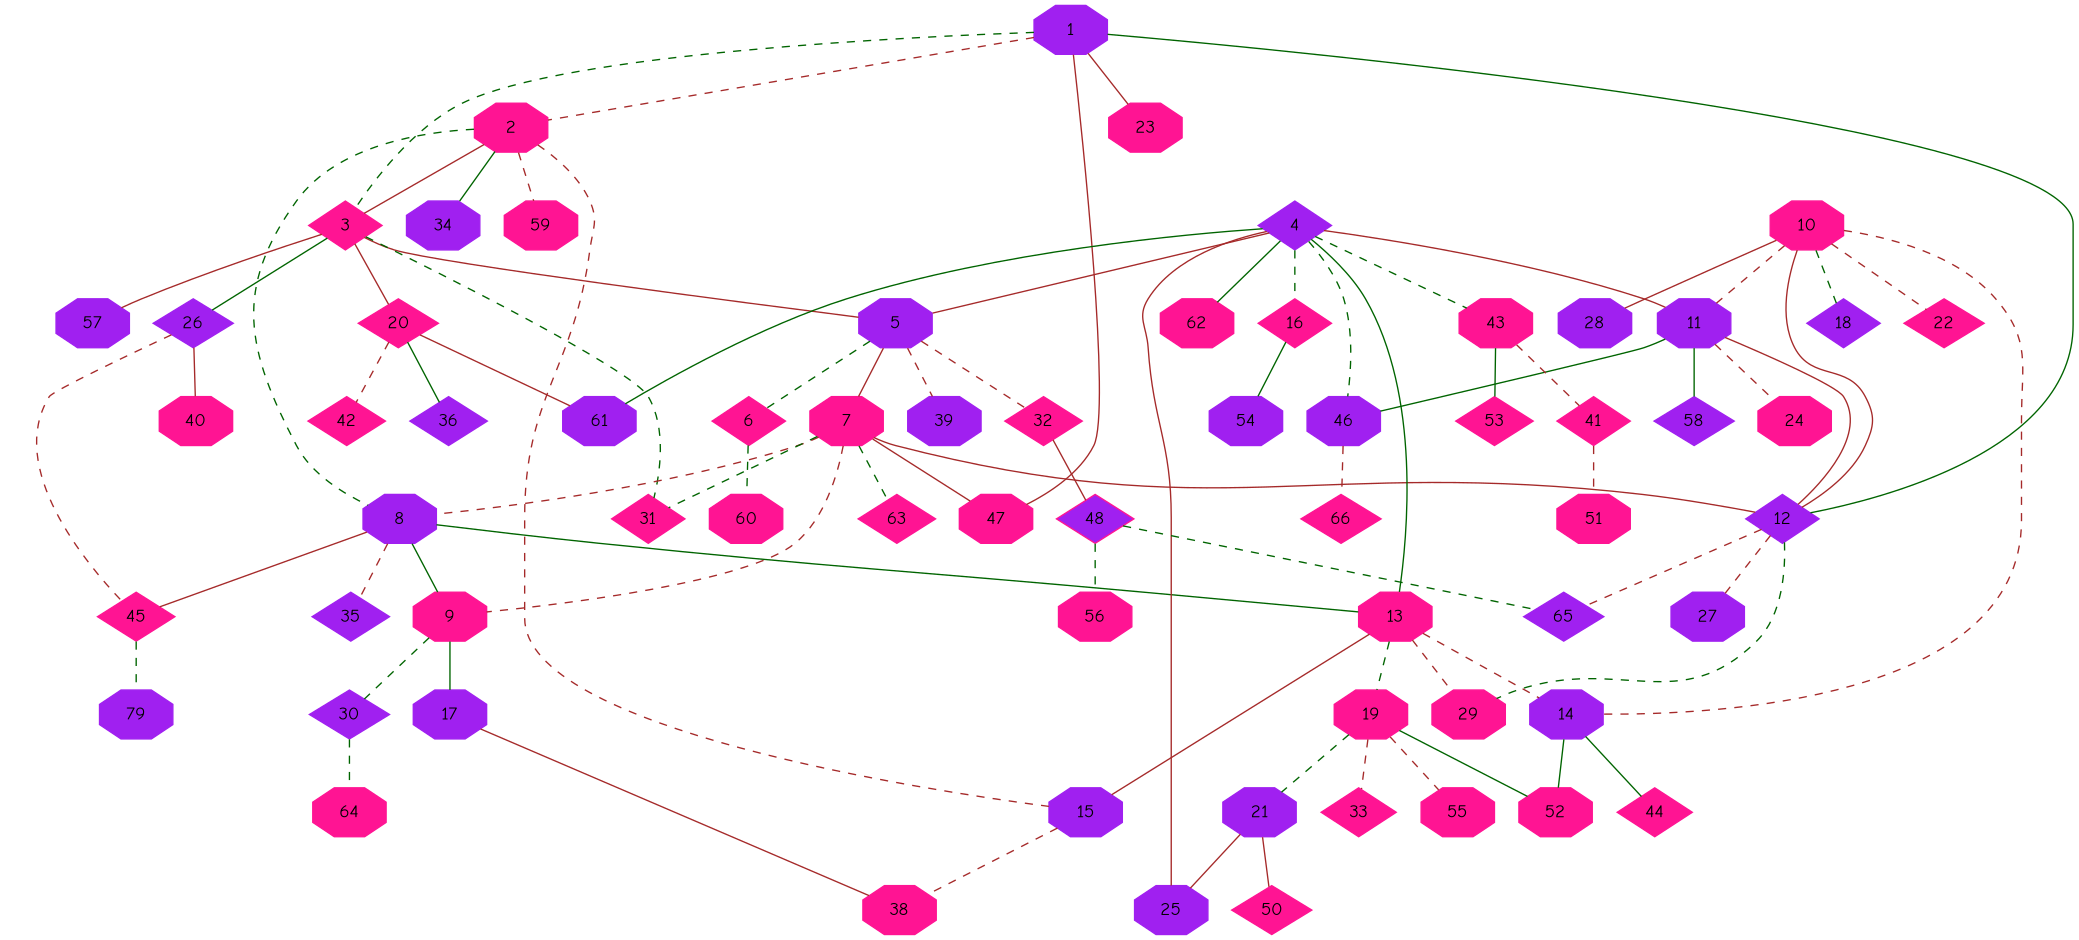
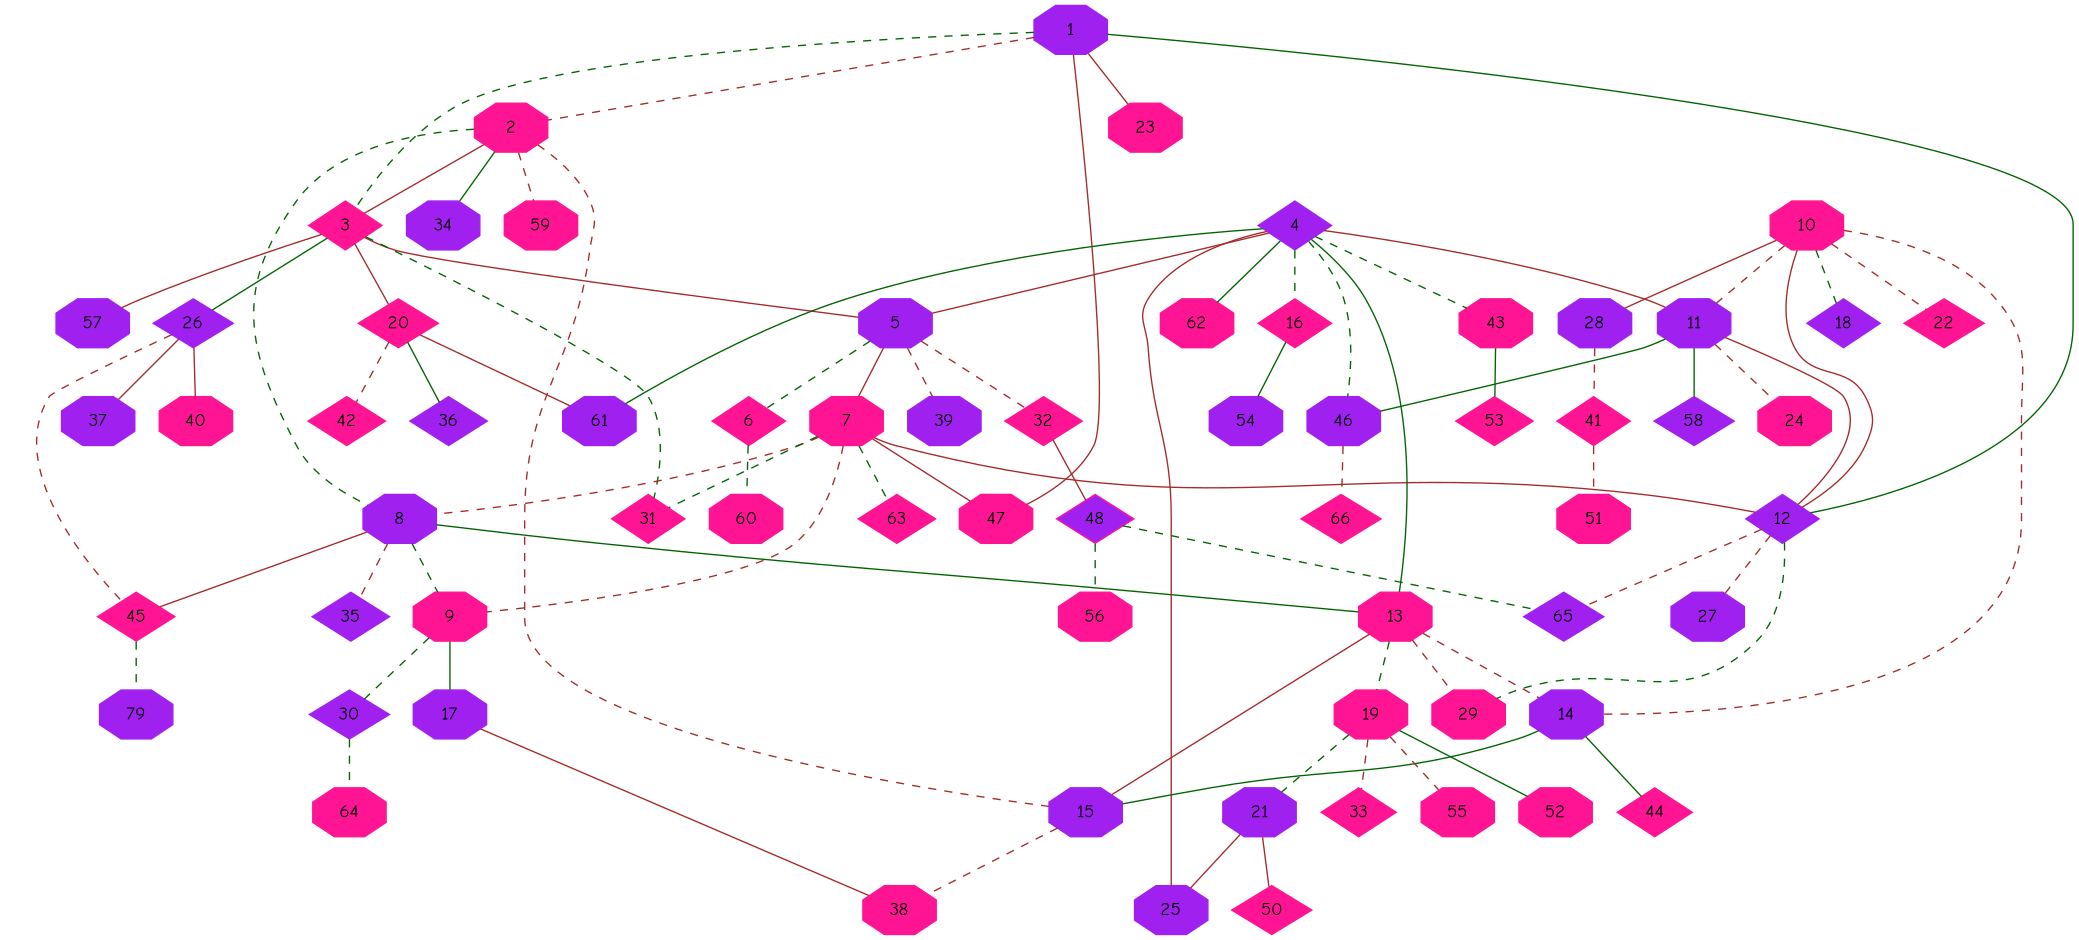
edge "43" -- "41": now "28" -- "41"
node "37": added
edge "8" -- "9": style solid -> dashed
edge "14" -- "52": now "14" -- "15"
